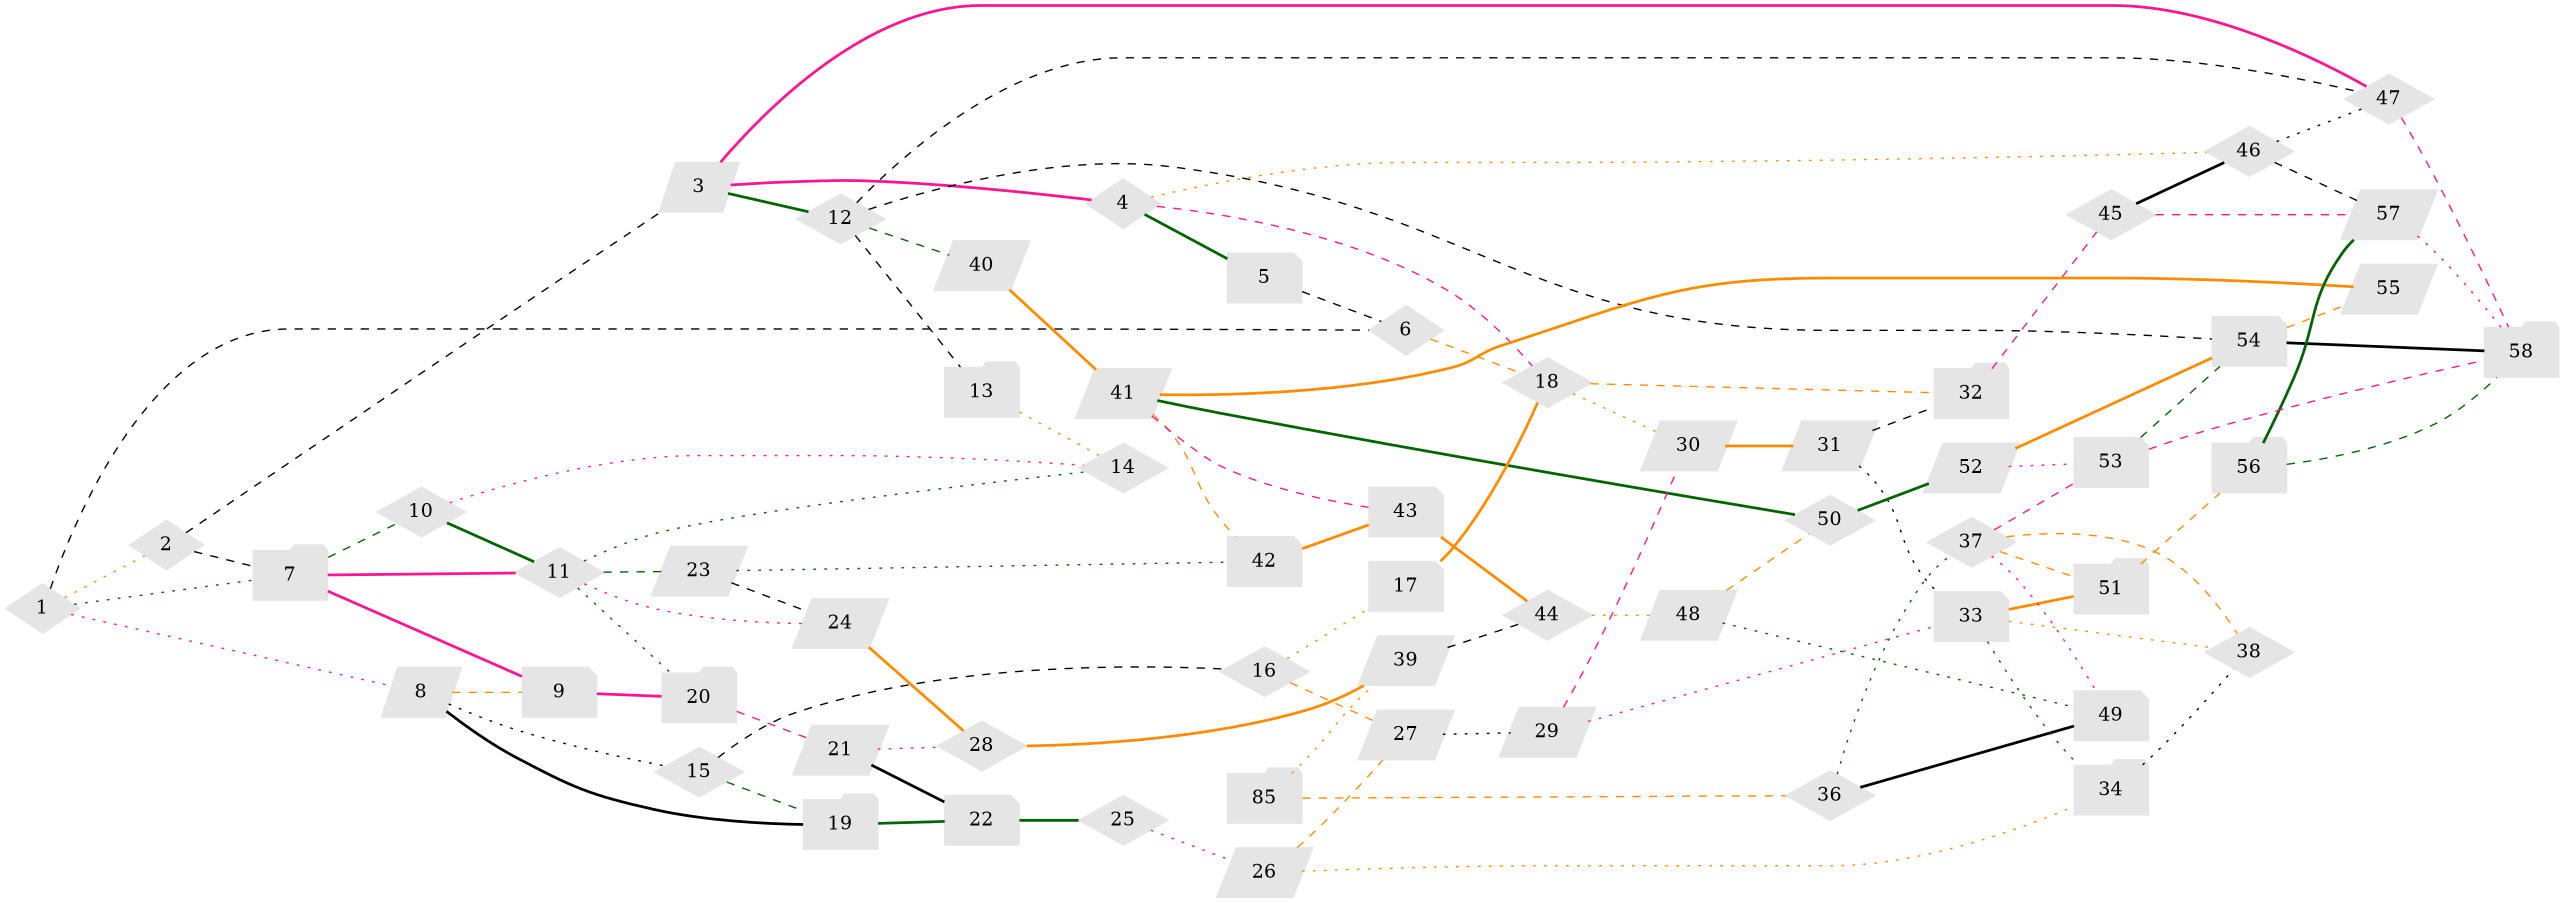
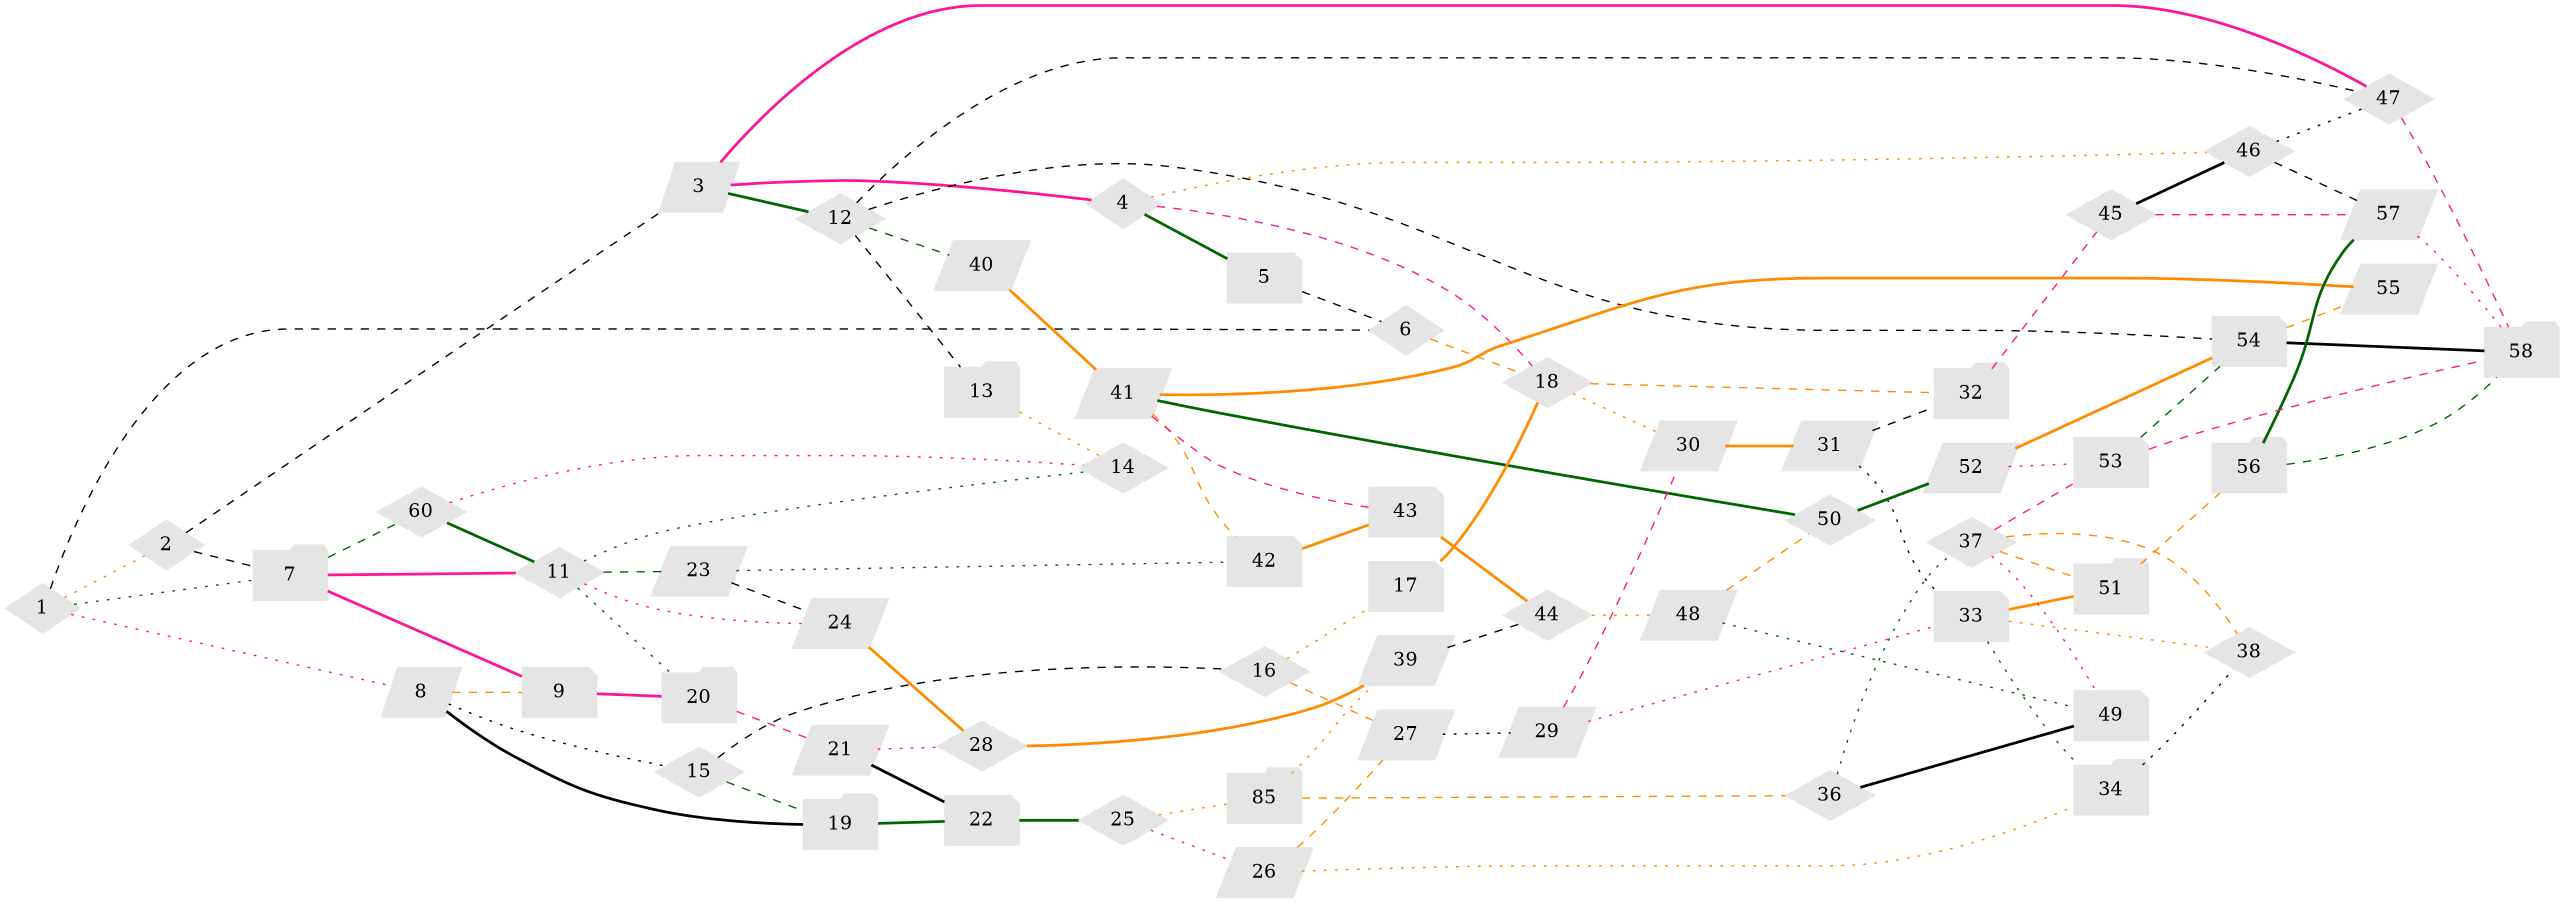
node "10": label "10" -> "60"
edge "85" -- "25": added
